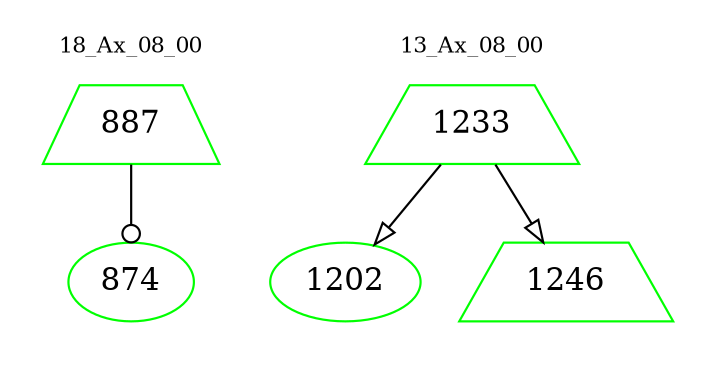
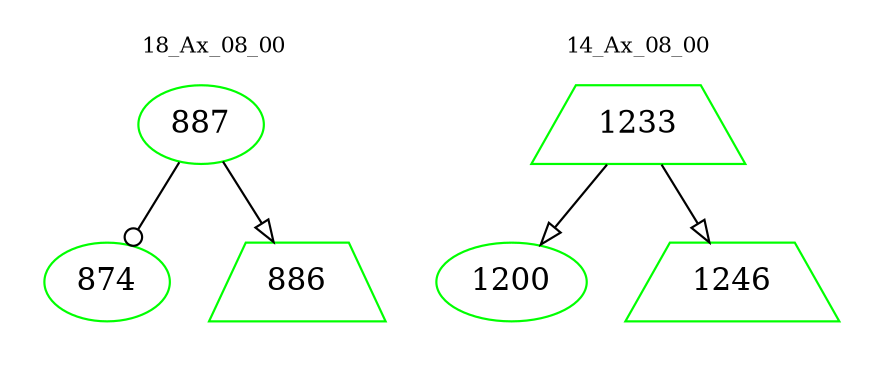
cluster "13_Ax_08_00": label "13_Ax_08_00" -> "14_Ax_08_00"
node "887": shape trapezium -> ellipse
node "886": added
node "1202": label "1202" -> "1200"
